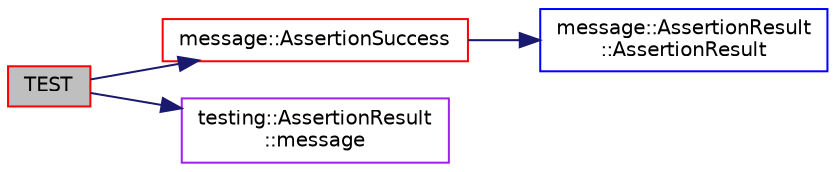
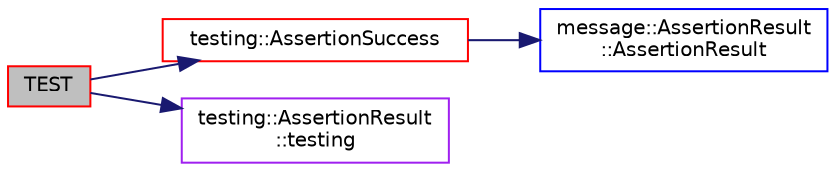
node "message::AssertionSuccess": label "message::AssertionSuccess" -> "testing::AssertionSuccess"
node "testing::AssertionResult ::message": label "testing::AssertionResult ::message" -> "testing::AssertionResult ::testing"
